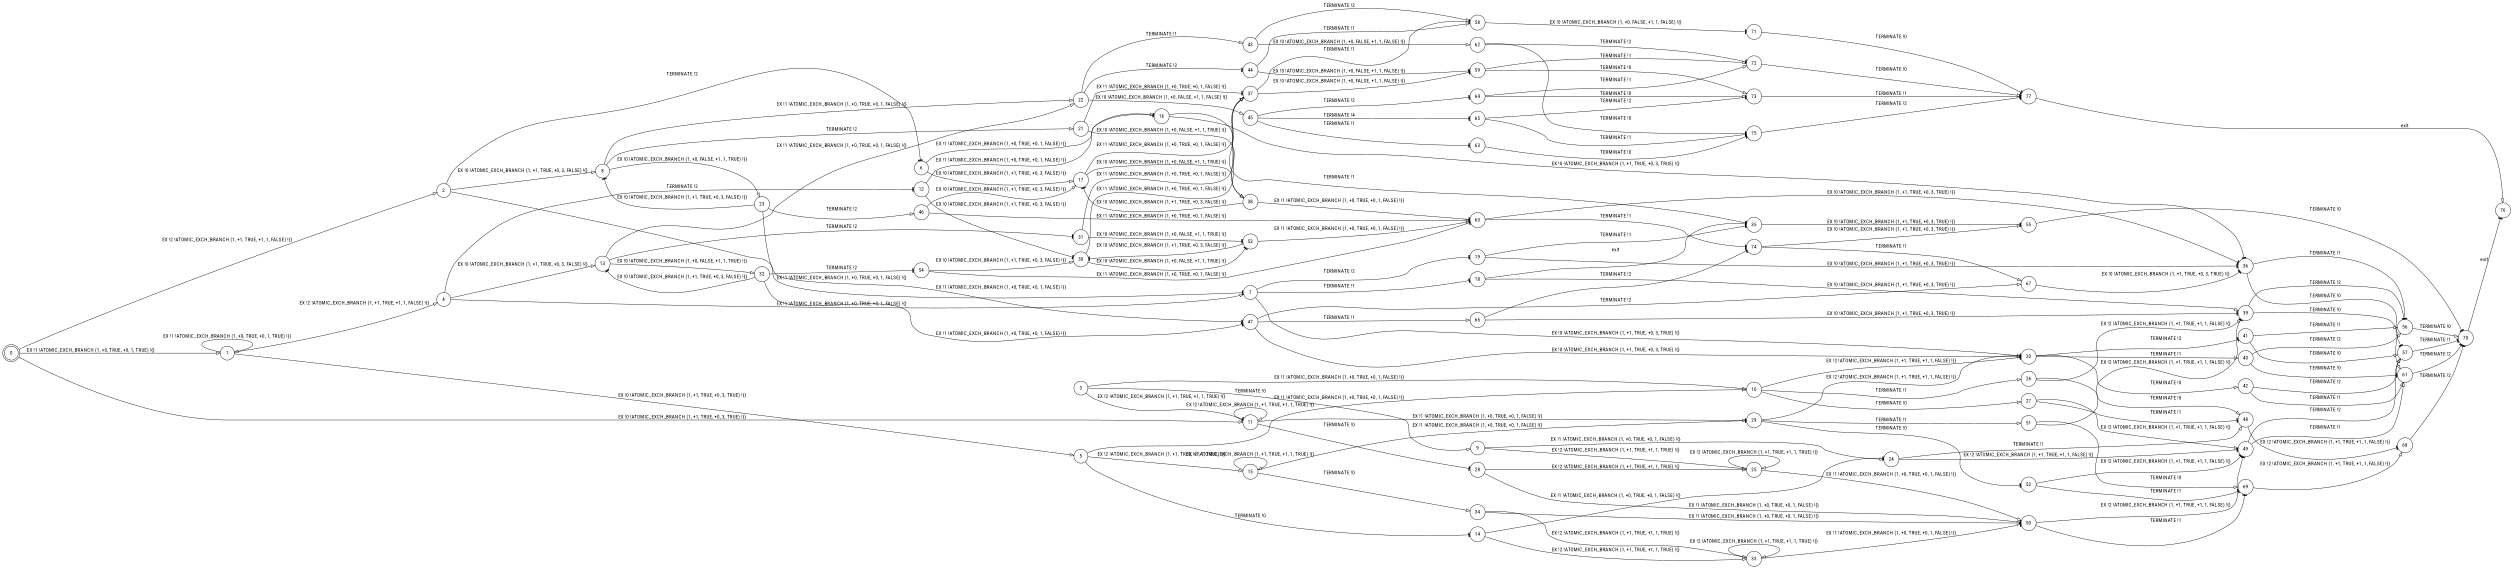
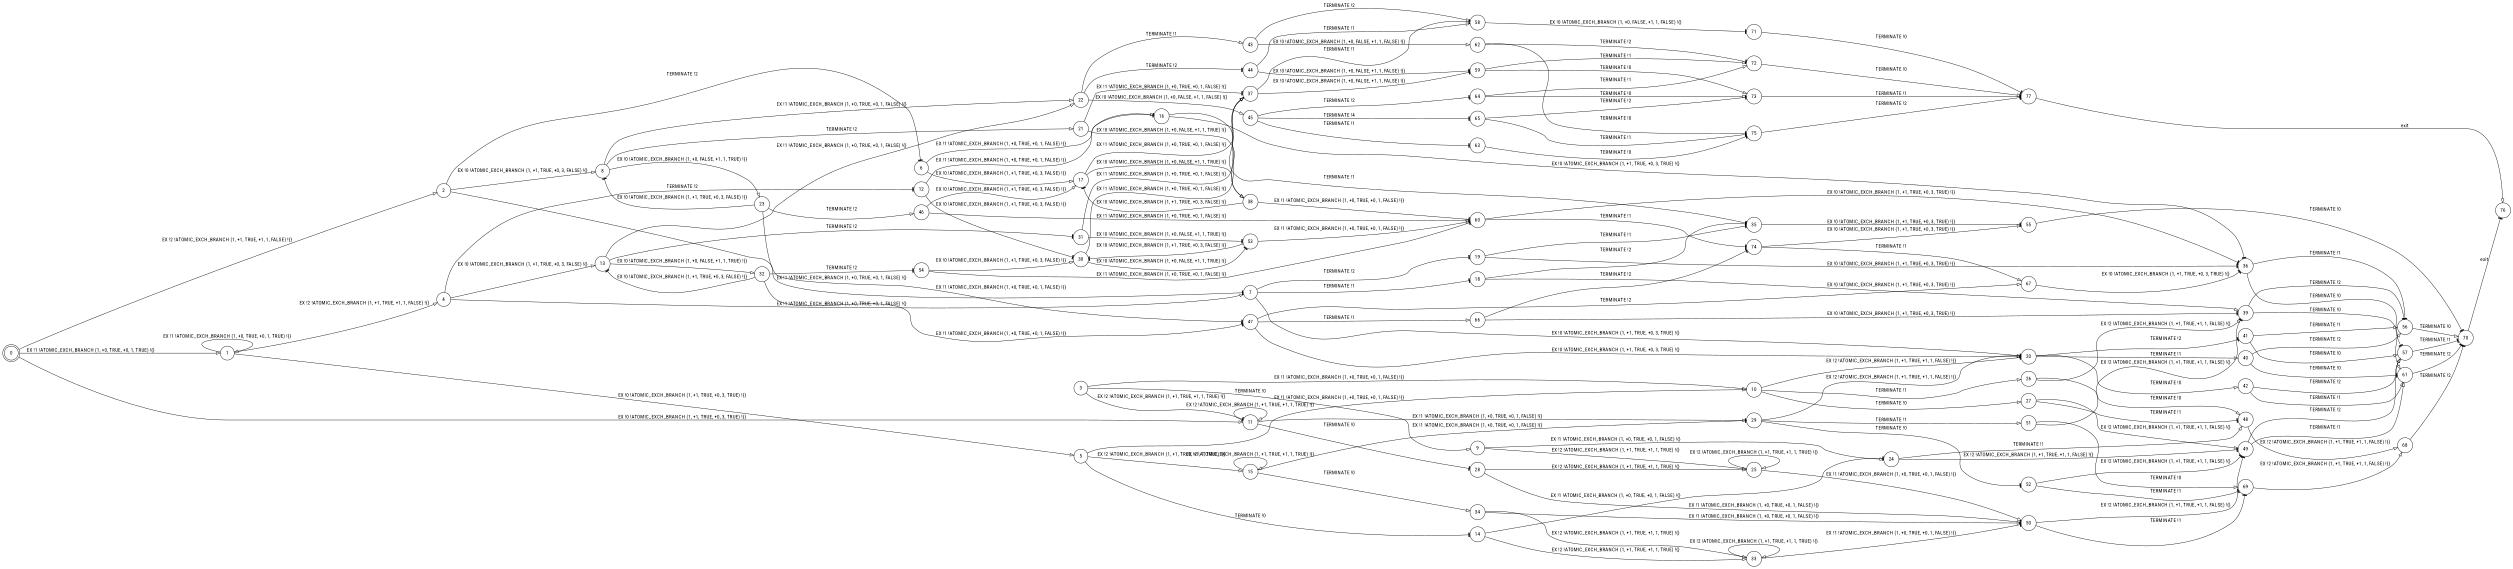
edge "18" -> "35": label "exit" -> "TERMINATE !2"
edge "48" -> "68": arrowhead tee -> onormal
